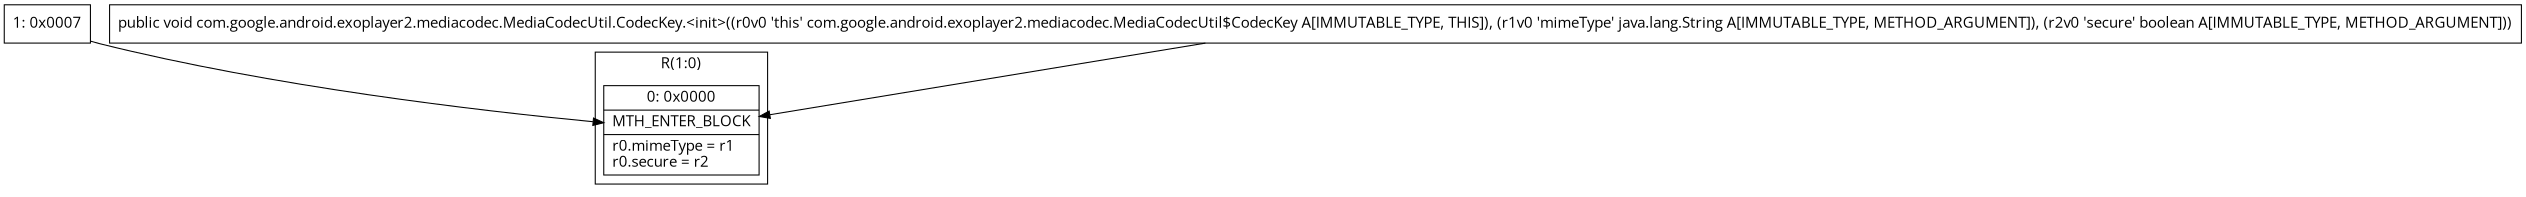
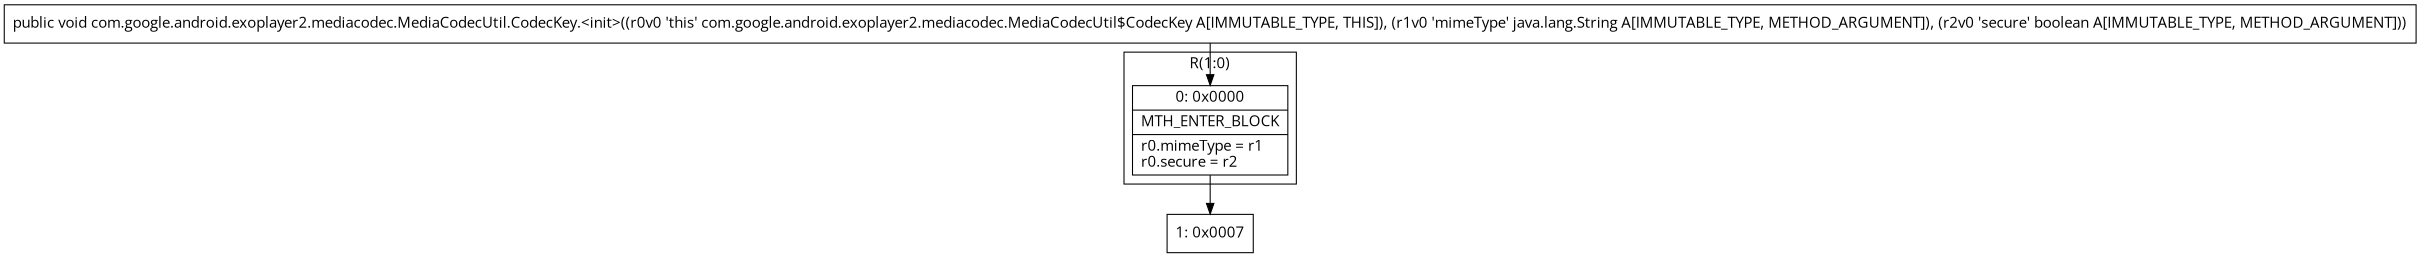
edge "1: 0x0007" -> "0: 0x0000": reversed
